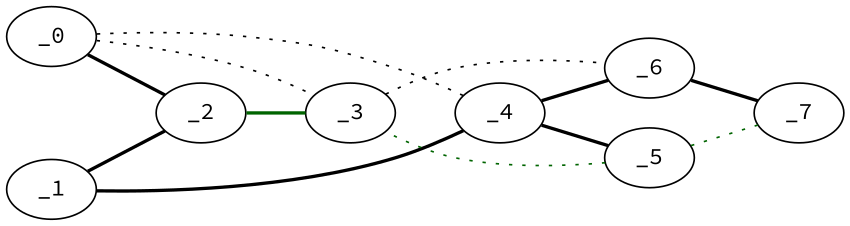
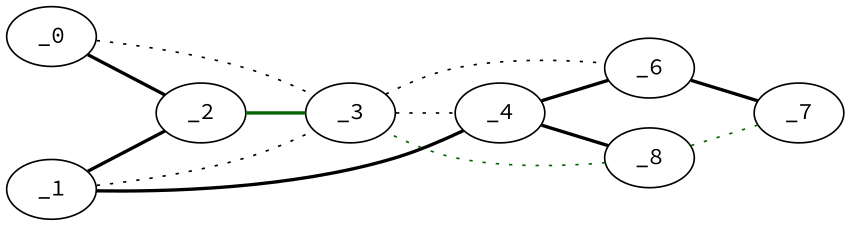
edge "_0" -- "_4": now "_3" -- "_4"
node "_5": label "_5" -> "_8"
edge "_3" -- "_1": added
